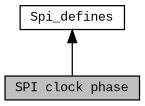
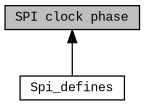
edge "SPI clock phase" -> "Spi_defines": reversed
